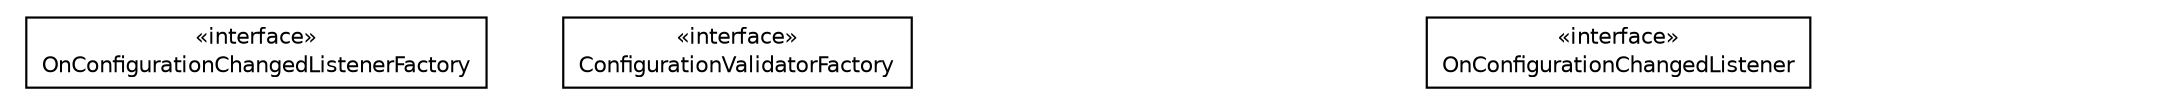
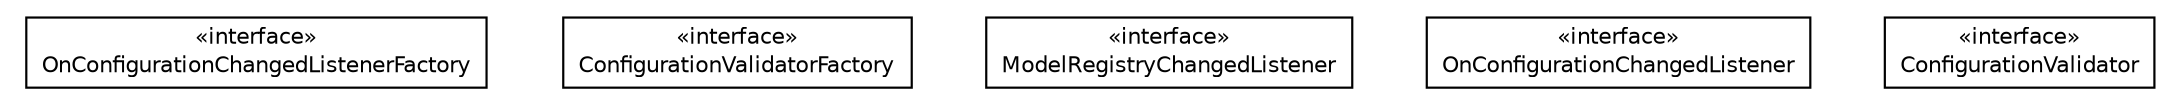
node "ModelRegistryChangedListener": added
node "ConfigurationValidator": added
